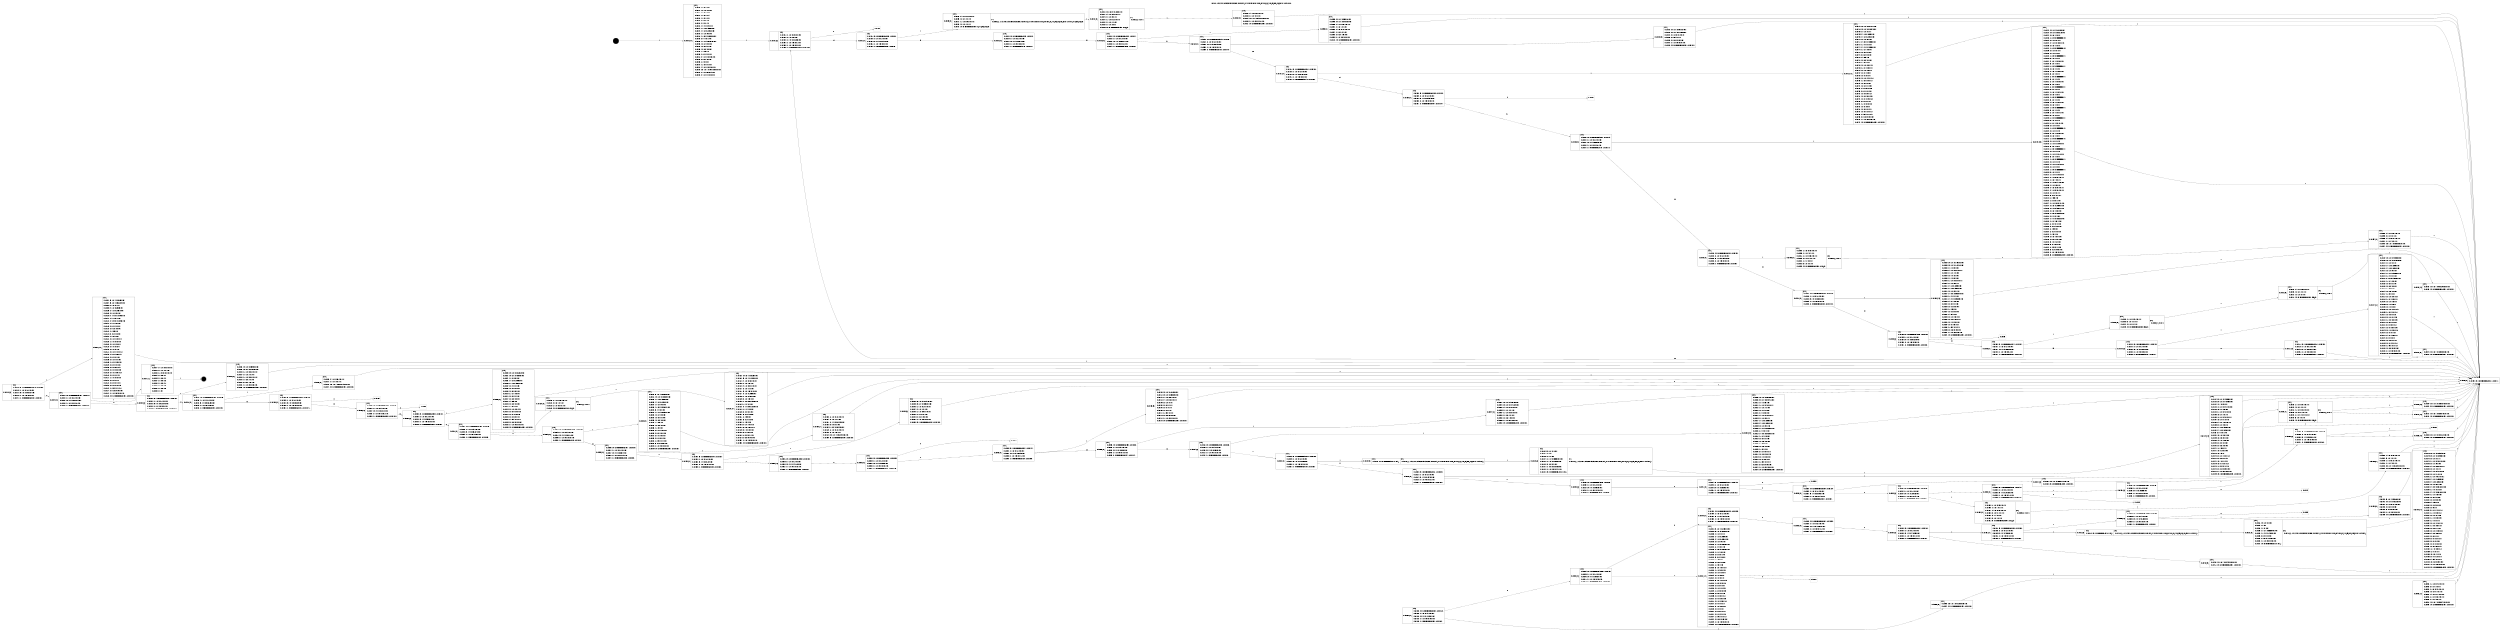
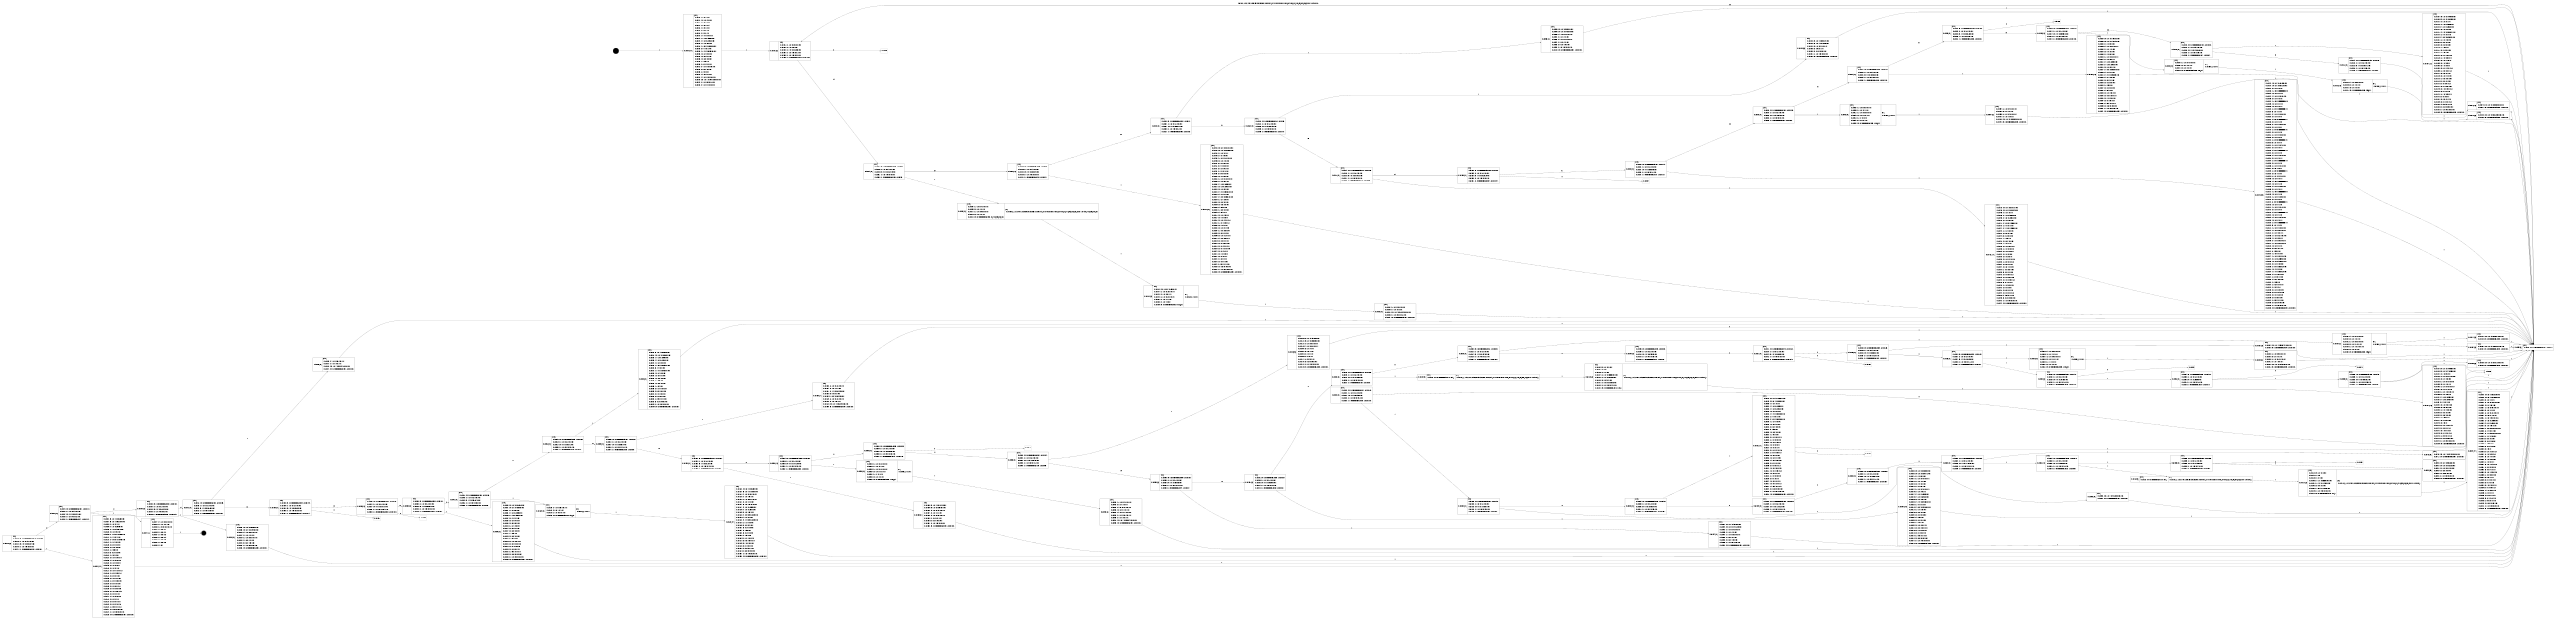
node "0x4027dc [181]": added
node "0x40201c [28]": added
node "0x40259b [29]": added
